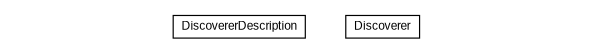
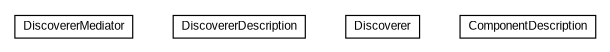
node "DiscovererMediator": added
node "ComponentDescription": added
